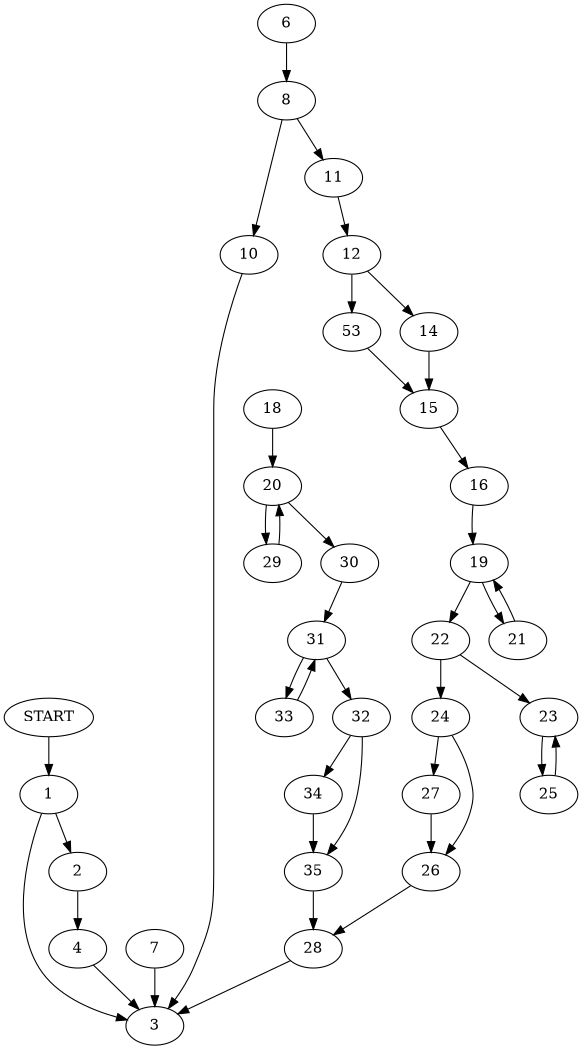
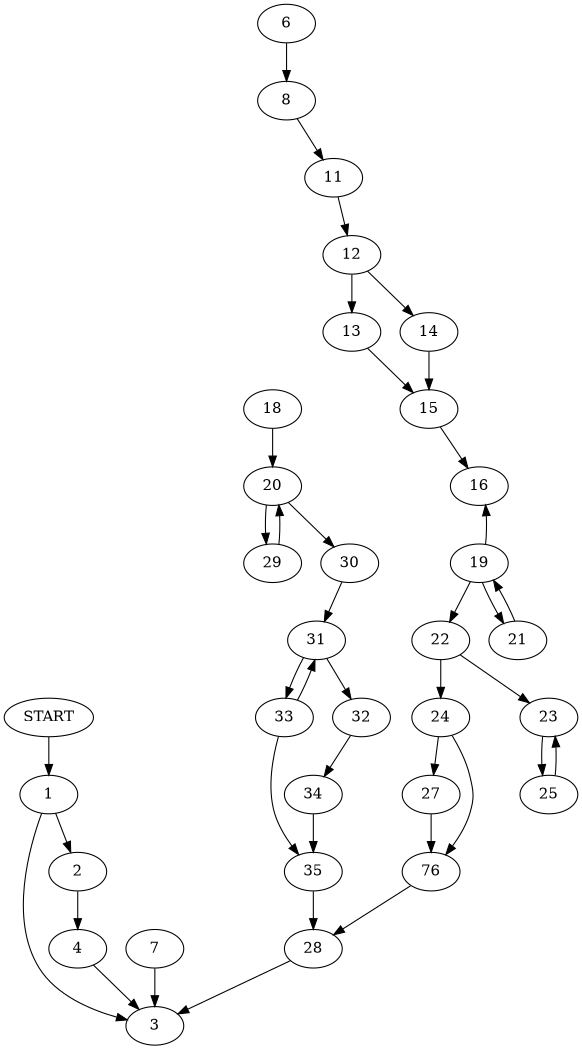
node "10": removed
node "53": label "53" -> "13"
edge "16" -> "19": reversed
edge "32" -> "35": now "33" -> "35"
node "26": label "26" -> "76"
